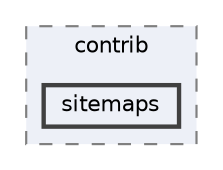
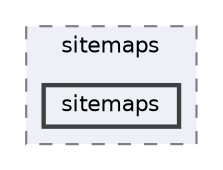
cluster "contrib": label "contrib" -> "sitemaps"
